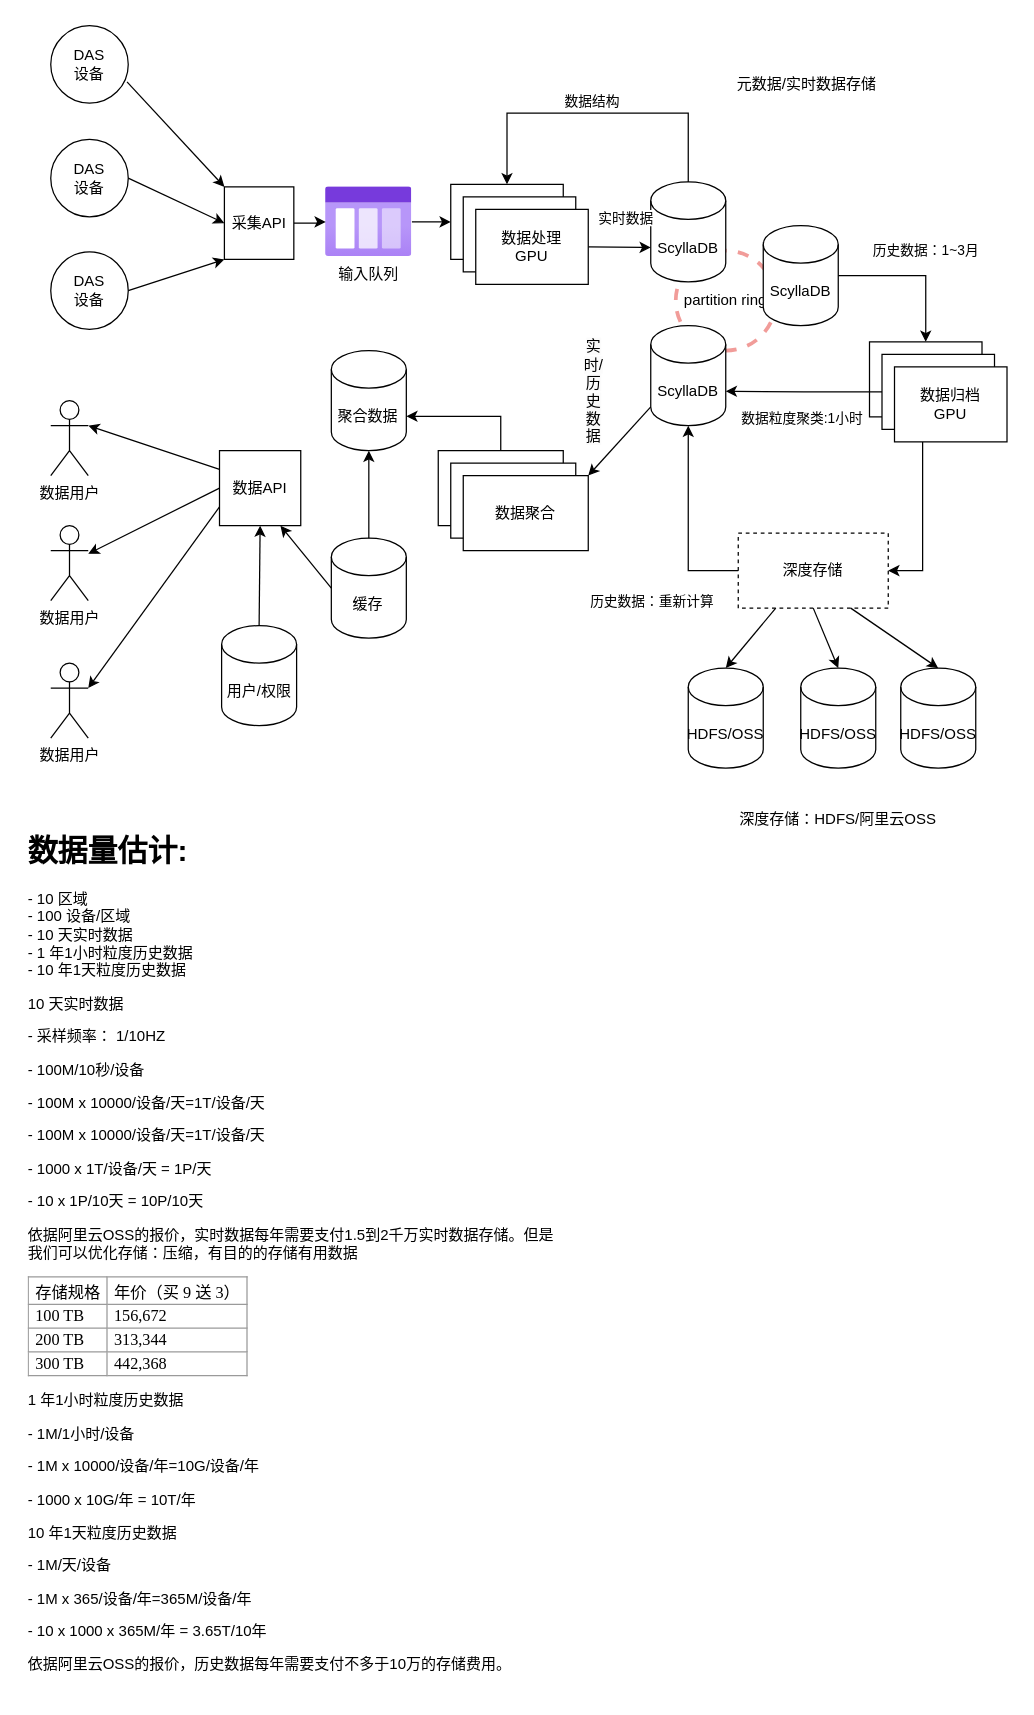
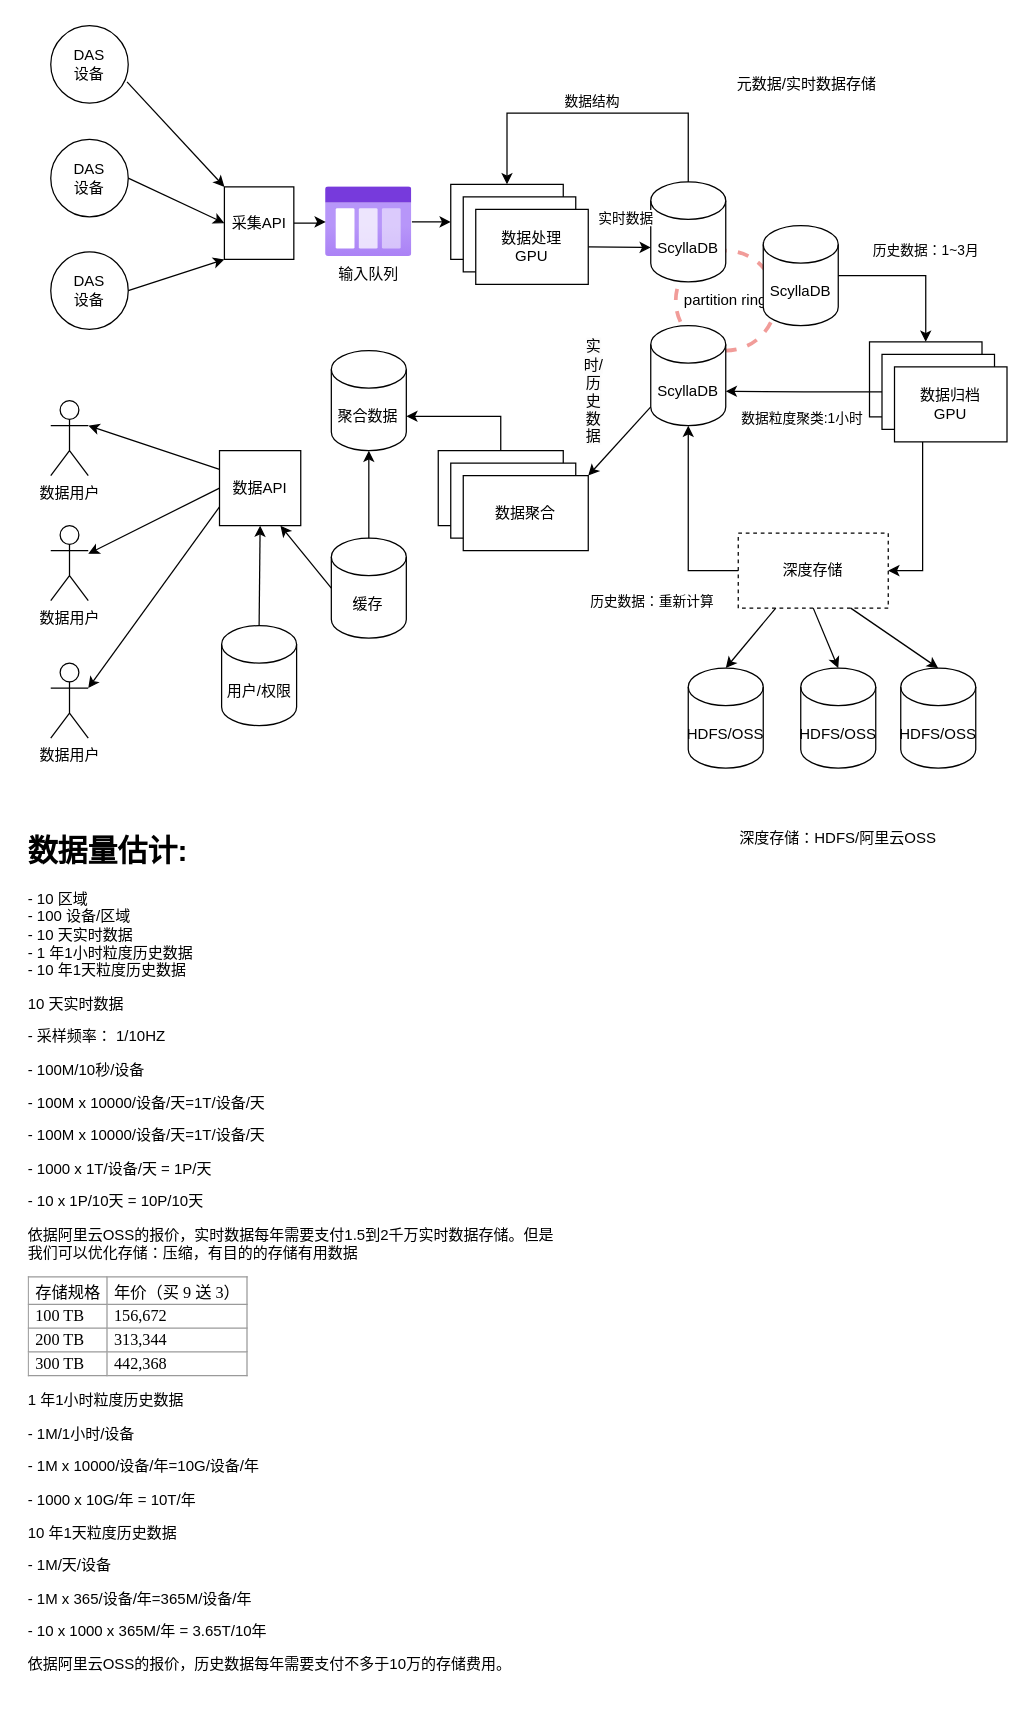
node "深度存储：HDFS/阿里云OSS": moved (838, 819) -> (838, 838)
